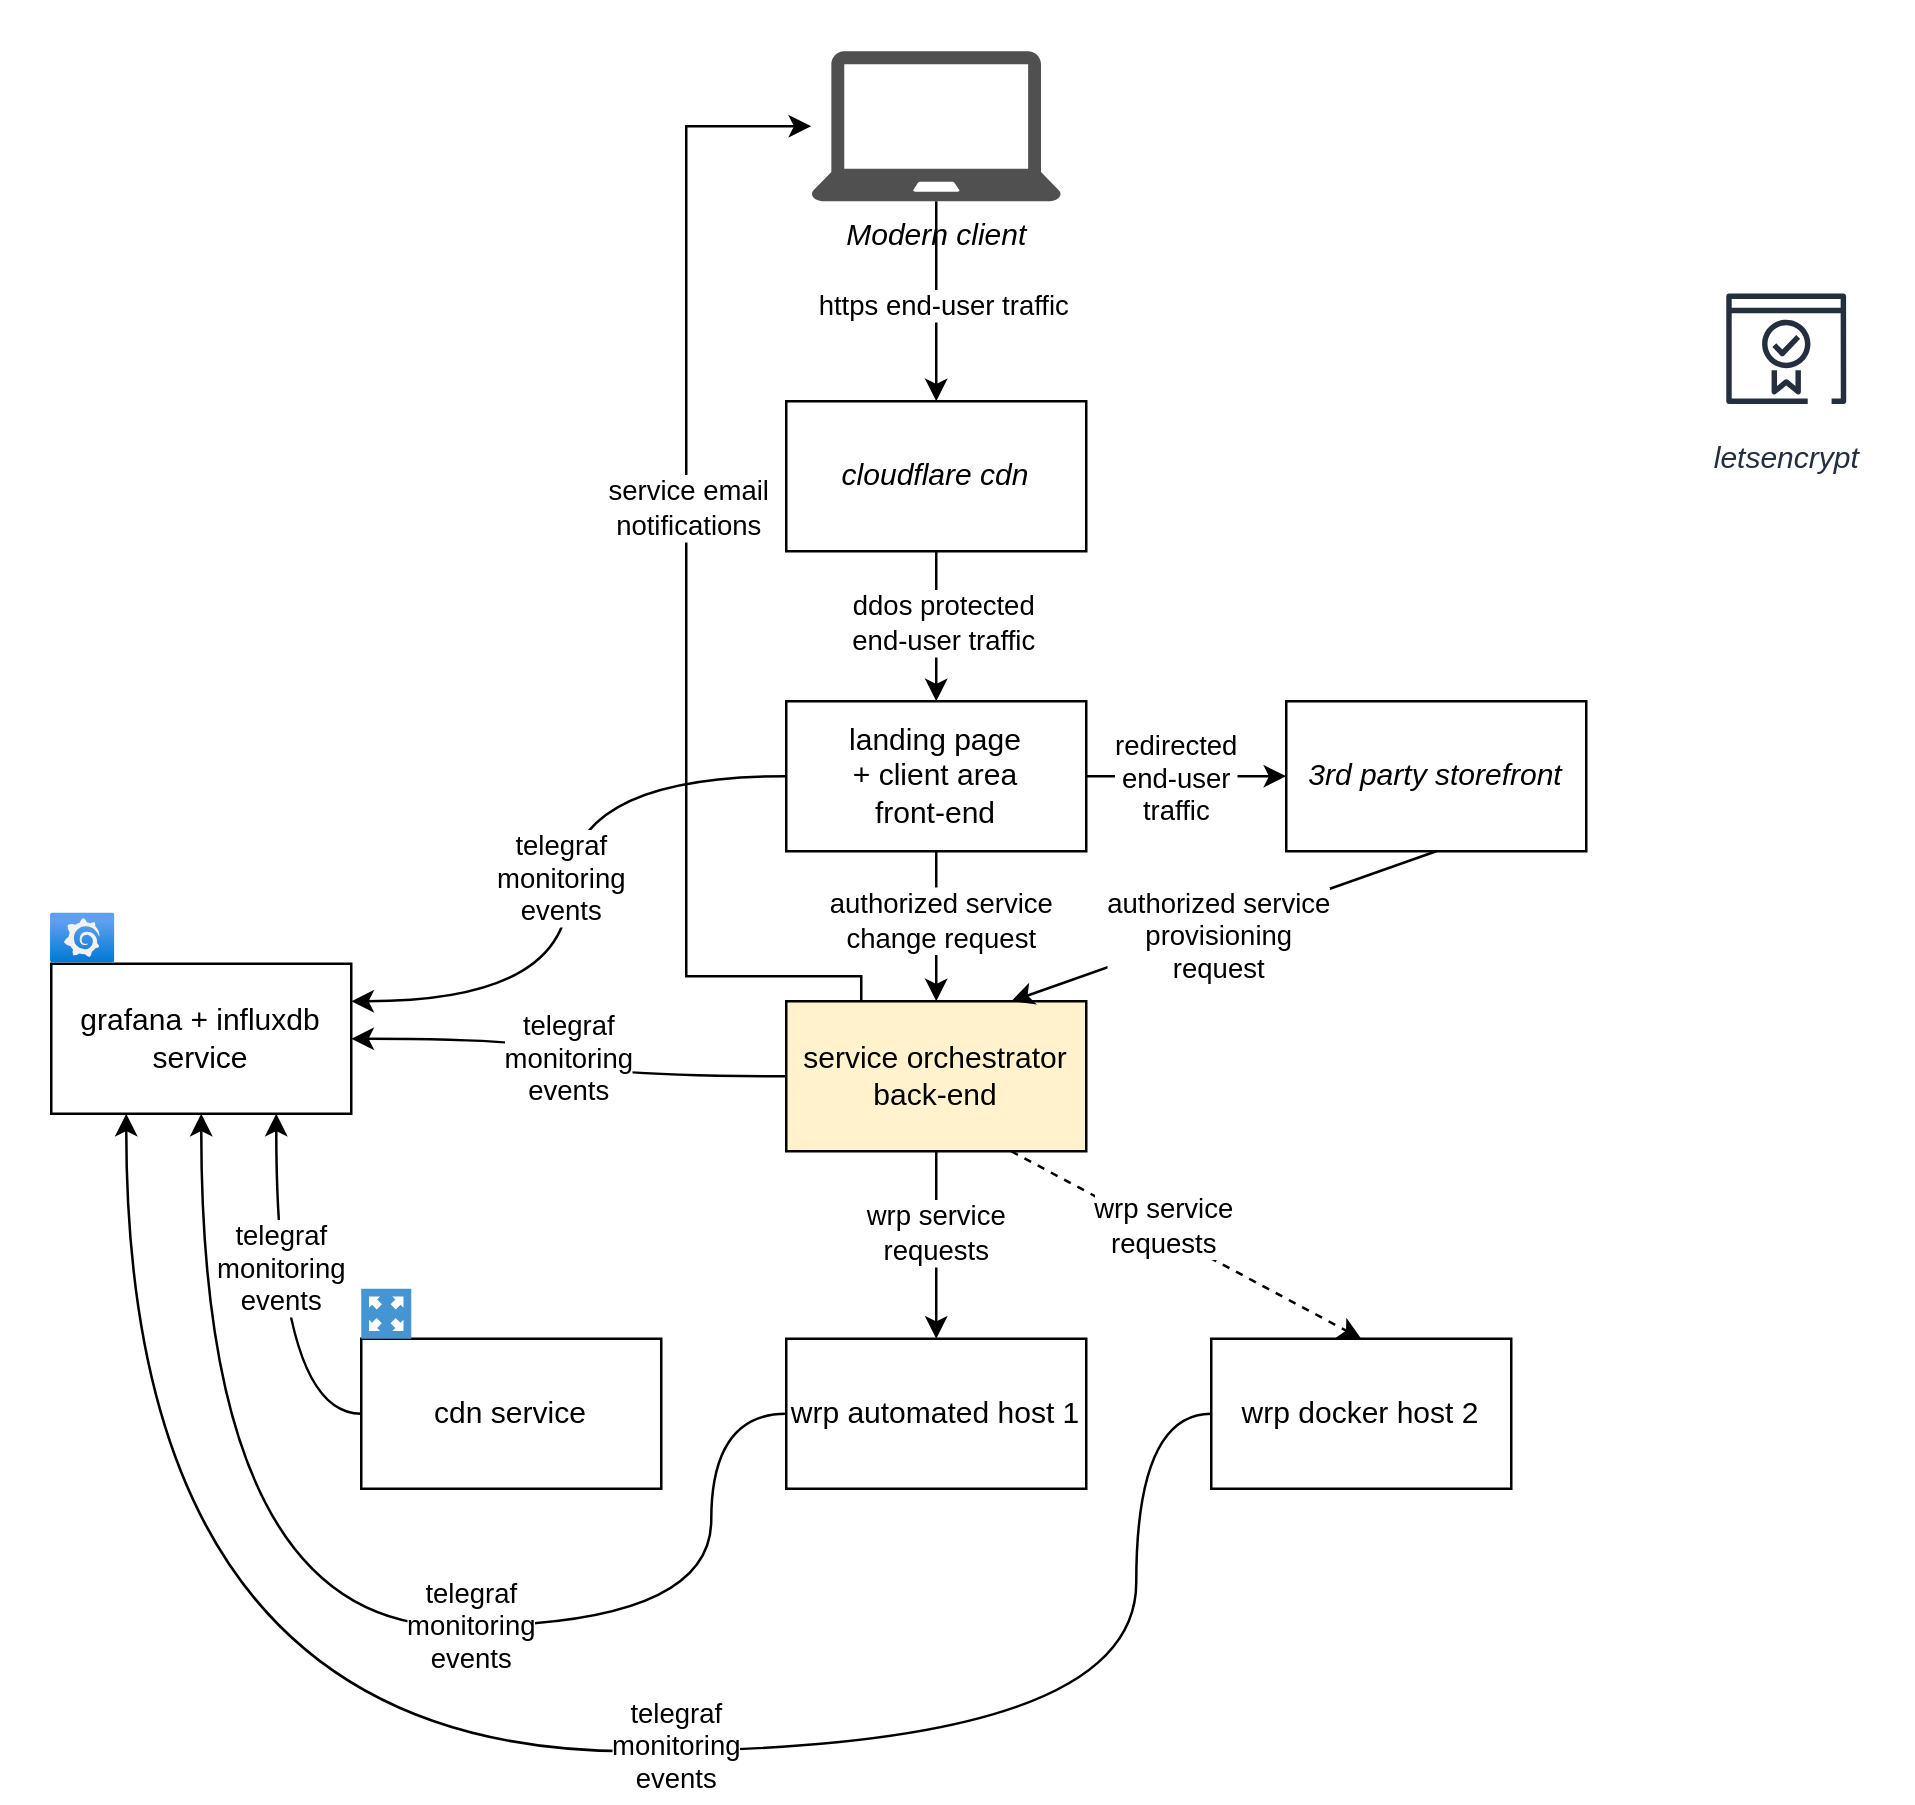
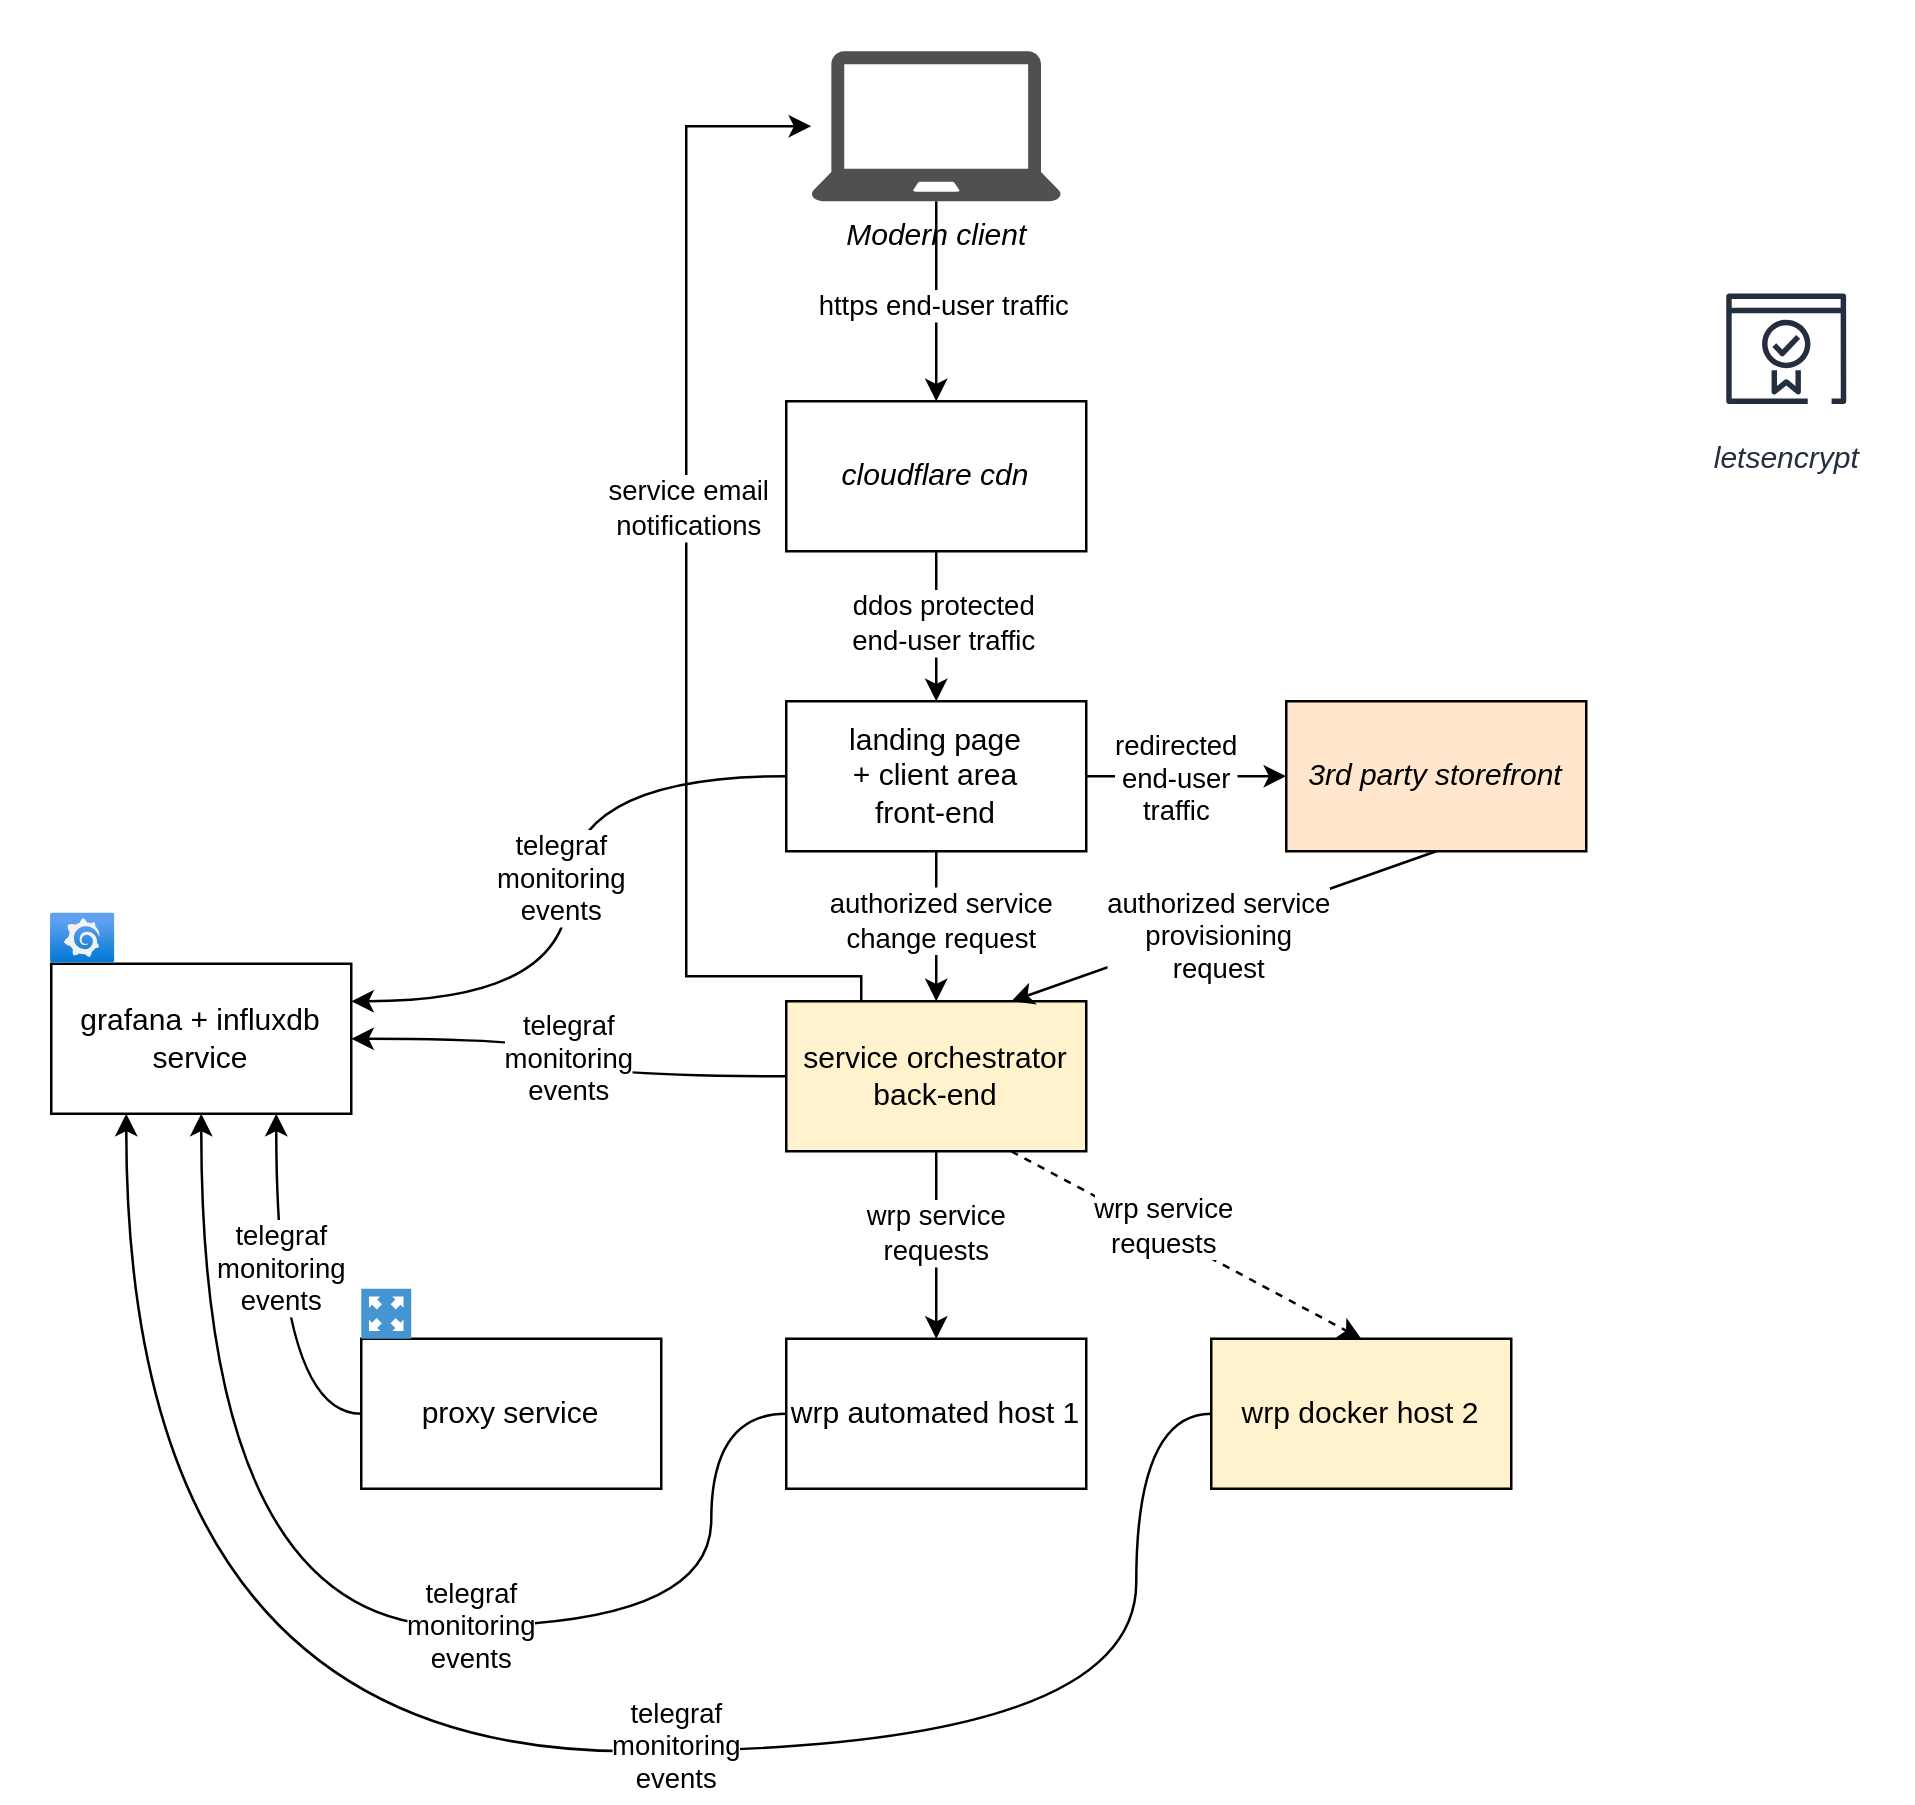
node "3rd party storefront": fillcolor #ffffff -> #ffe6cc
node "cdn service": label "cdn service" -> "proxy service"
node "wrp docker host 2": fillcolor #ffffff -> #fff2cc
